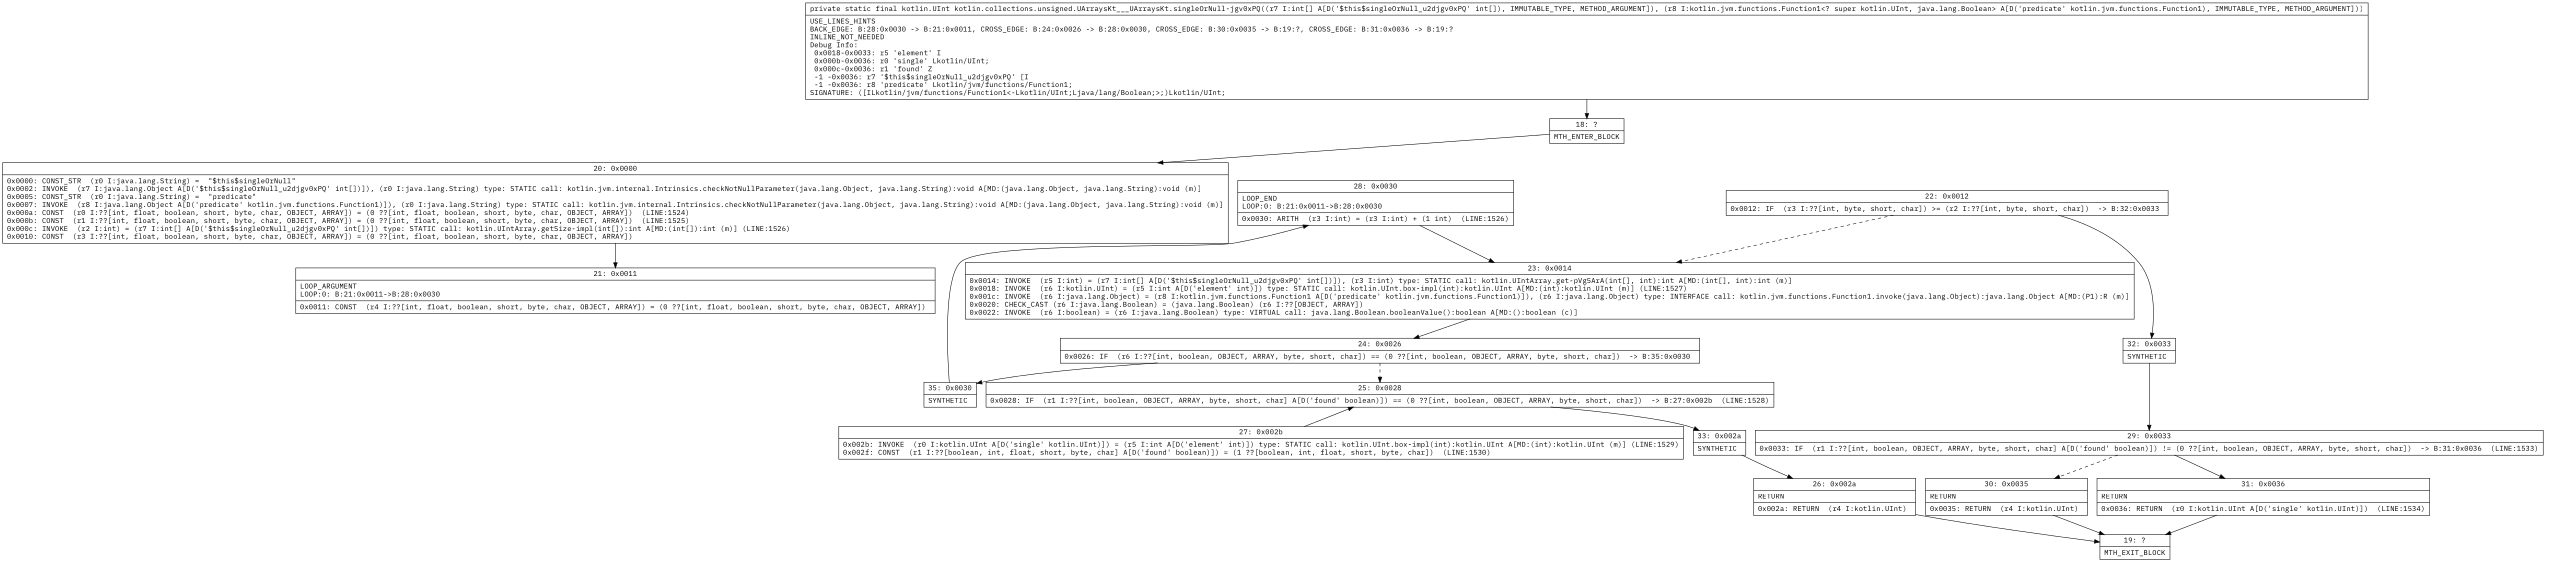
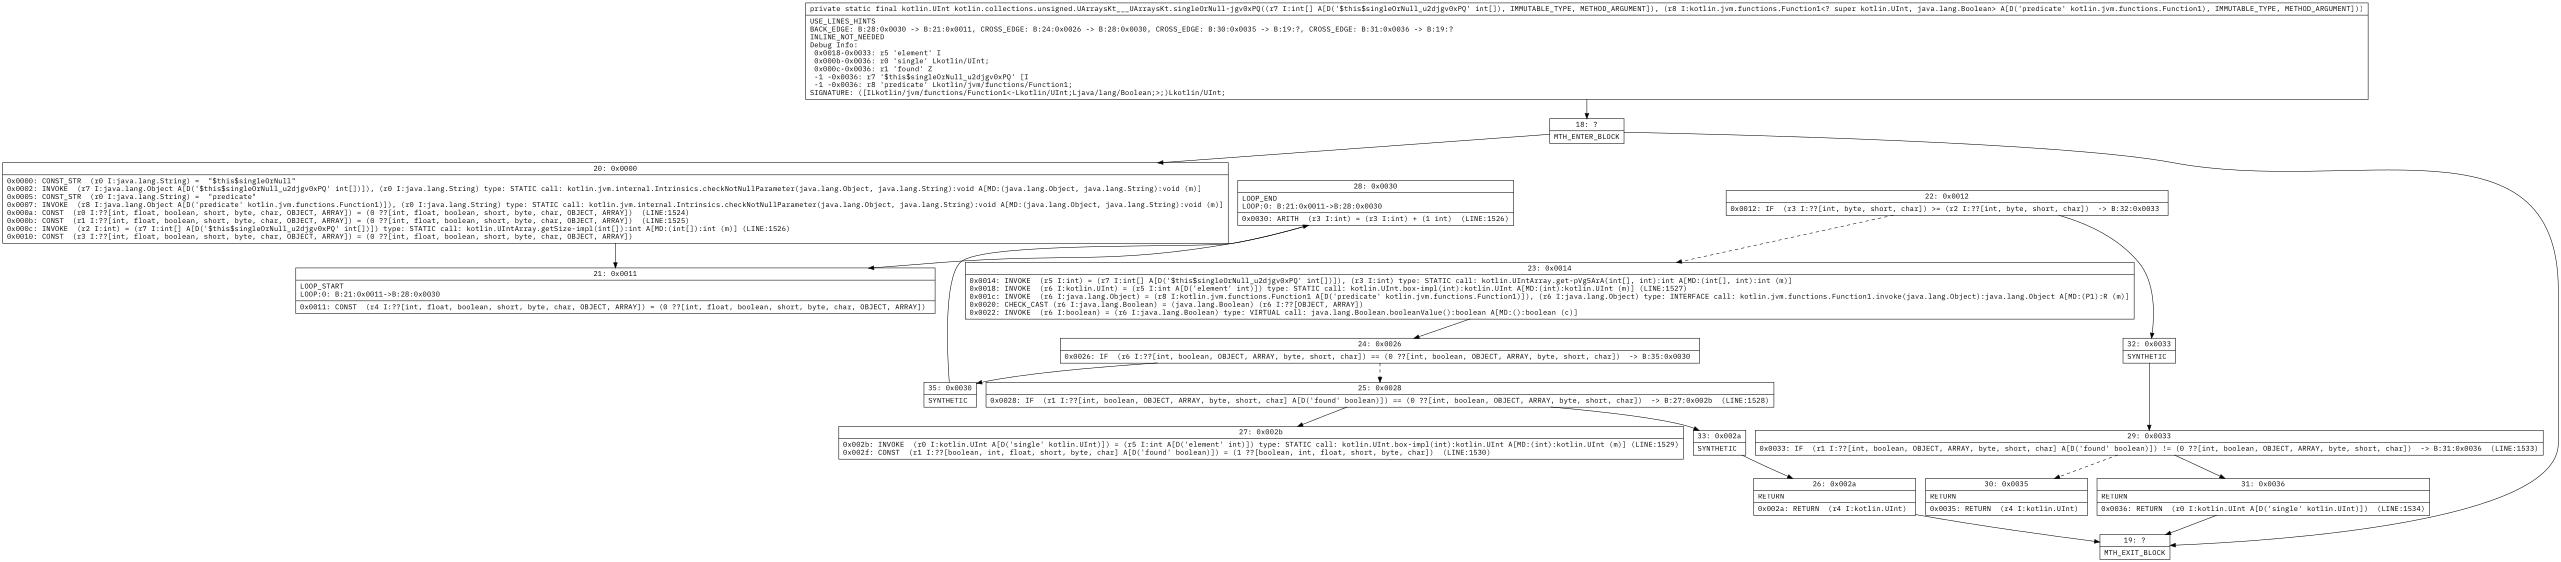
edge "28: 0x0030" -> "23: 0x0014": now "28: 0x0030" -> "21: 0x0011"
node "21: 0x0011": text "LOOP_ARGUMENT" -> "LOOP_START"
edge "27: 0x002b" -> "25: 0x0028": reversed
edge "30: 0x0035" -> "19: ?": now "18: ?" -> "19: ?"
